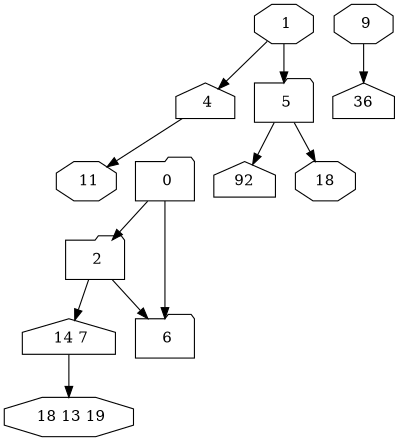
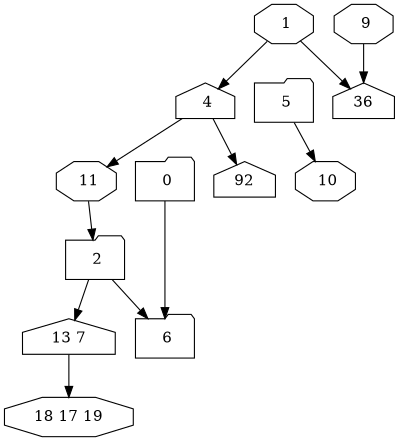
edge "1" -> "5": now "1" -> "36"
edge "5" -> "92": now "4" -> "92"
node "18": label "18" -> "10"
edge "0" -> "2": now "11" -> "2"
node "14 7": label "14 7" -> "13 7"
node "18 13 19": label "18 13 19" -> "18 17 19"
